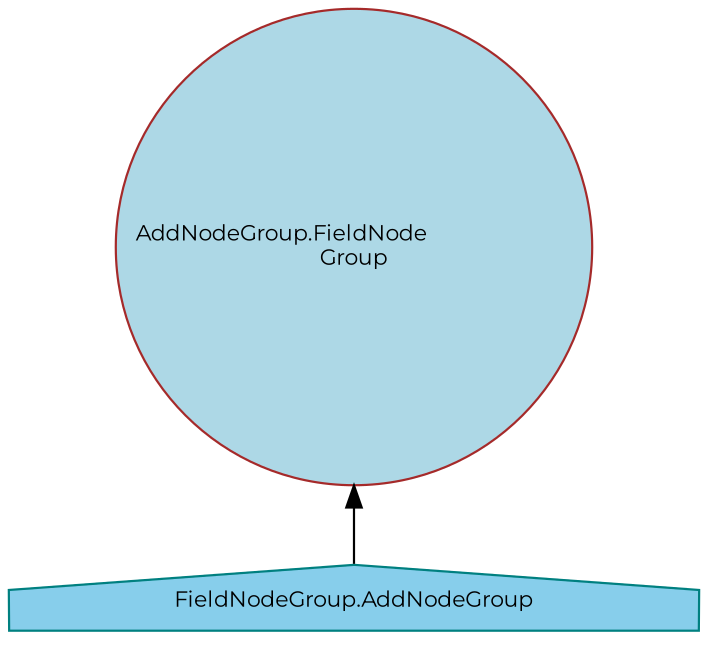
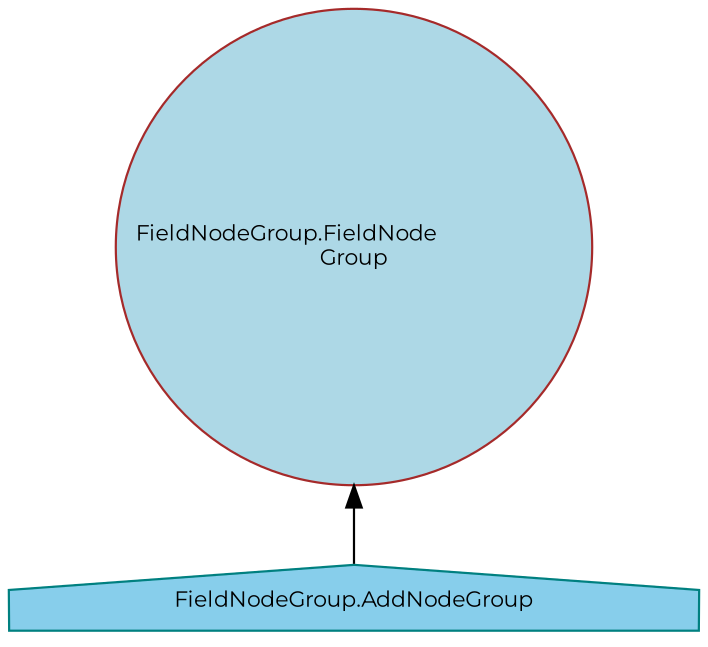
node "AddNodeGroup.FieldNode Group": label "AddNodeGroup.FieldNode Group" -> "FieldNodeGroup.FieldNode Group"
